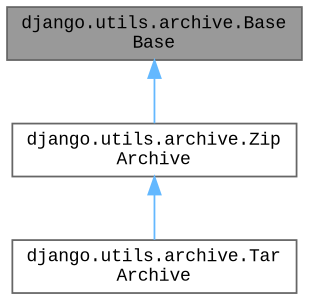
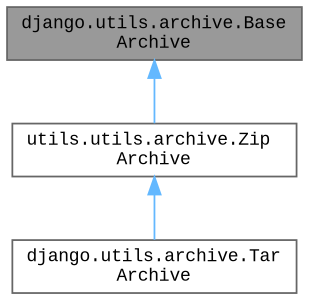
node "django.utils.archive.Base Base": label "django.utils.archive.Base Base" -> "django.utils.archive.Base Archive"
node "django.utils.archive.Zip Archive": label "django.utils.archive.Zip Archive" -> "utils.utils.archive.Zip Archive"
